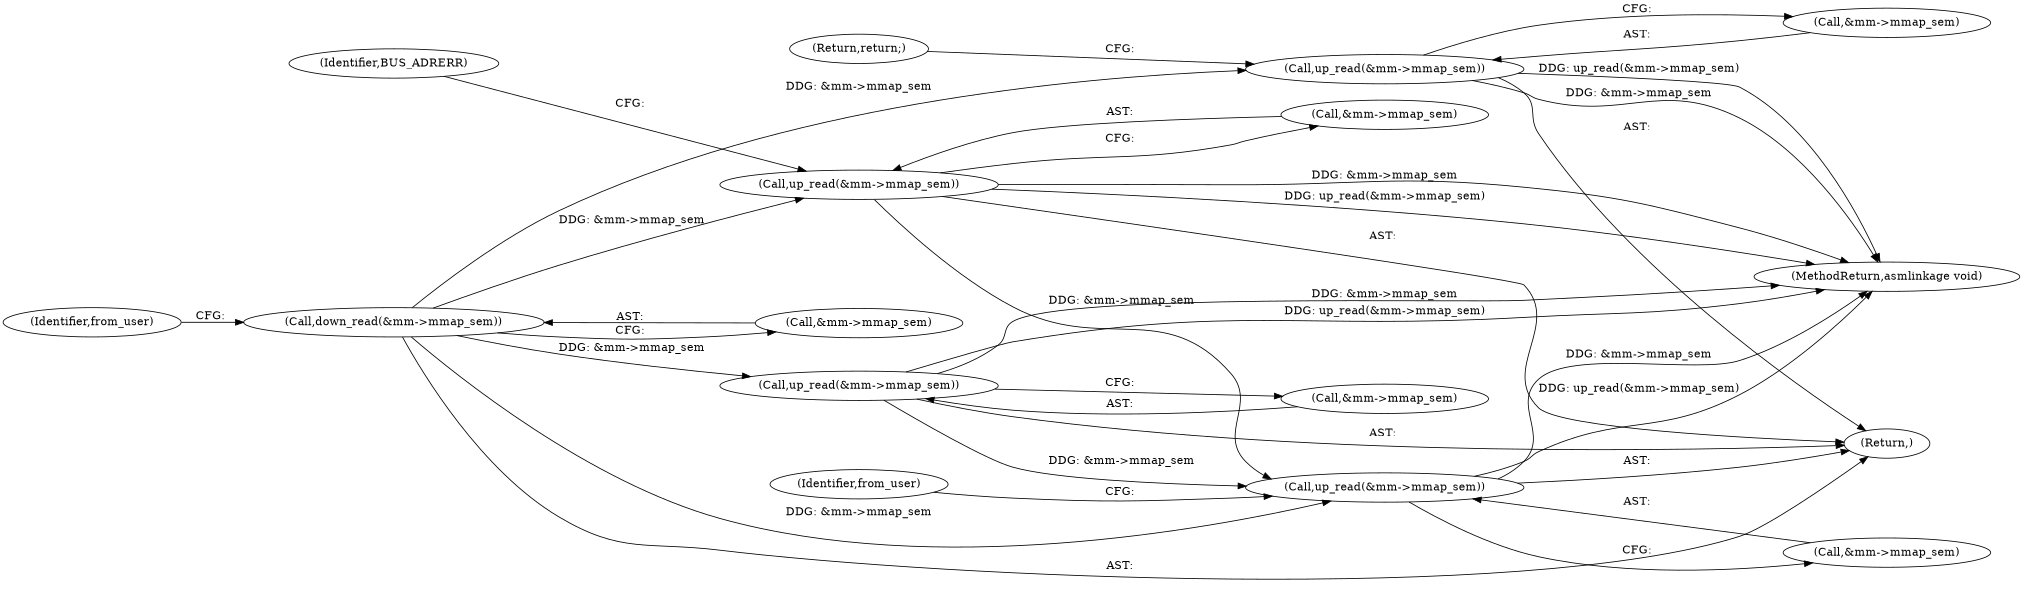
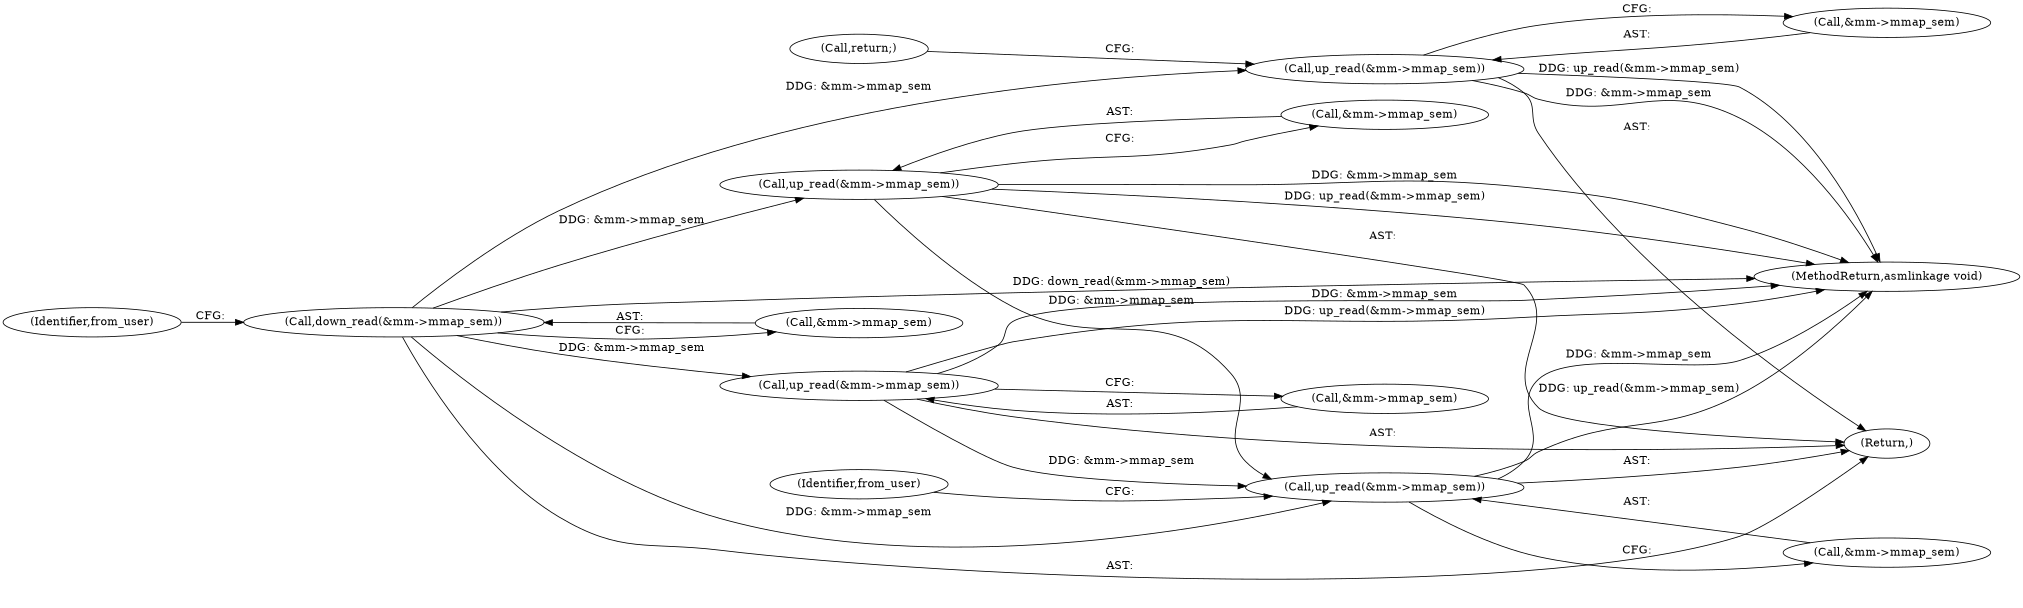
node "(Return,return;)": label "(Return,return;)" -> "(Call,return;)"
node "(Identifier,BUS_ADRERR)": removed
edge "(Call,down_read(&mm->mmap_sem))" -> "(MethodReturn,asmlinkage void)": added, label "DDG: down_read(&mm->mmap_sem)"
